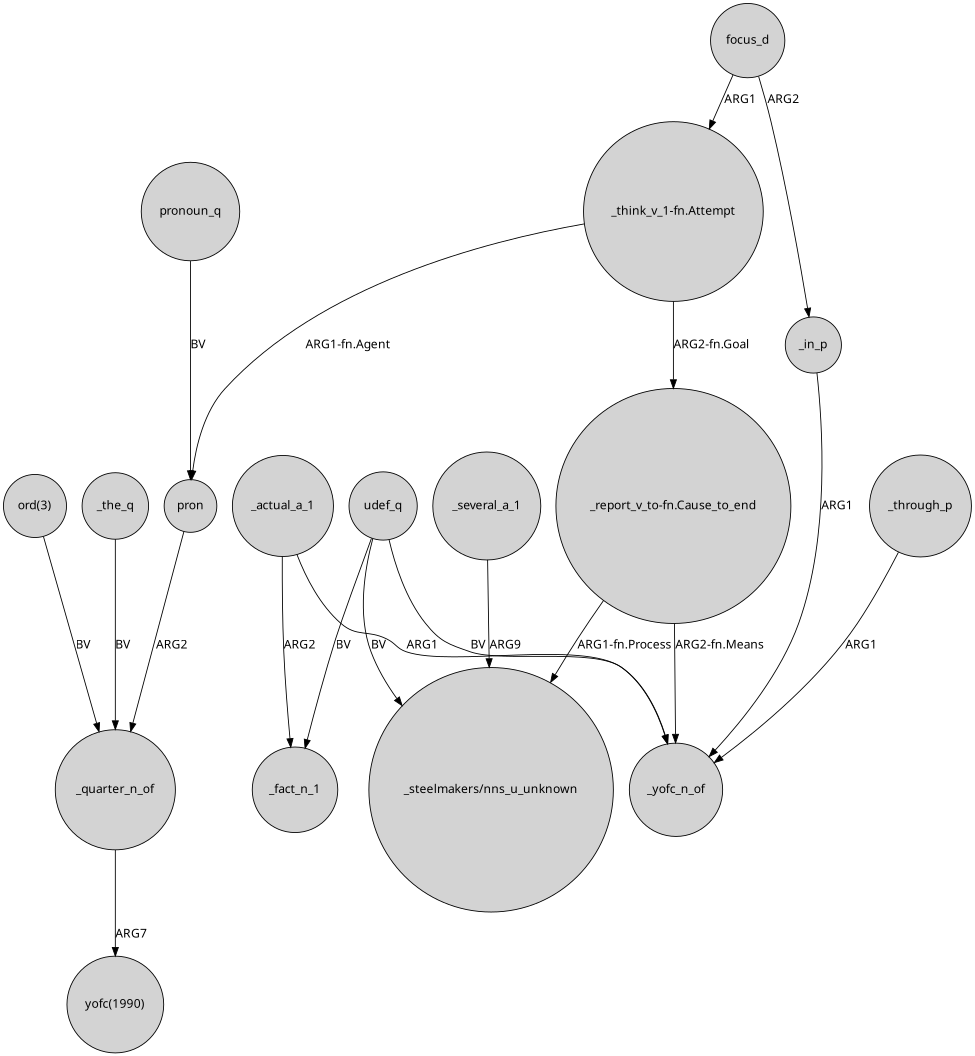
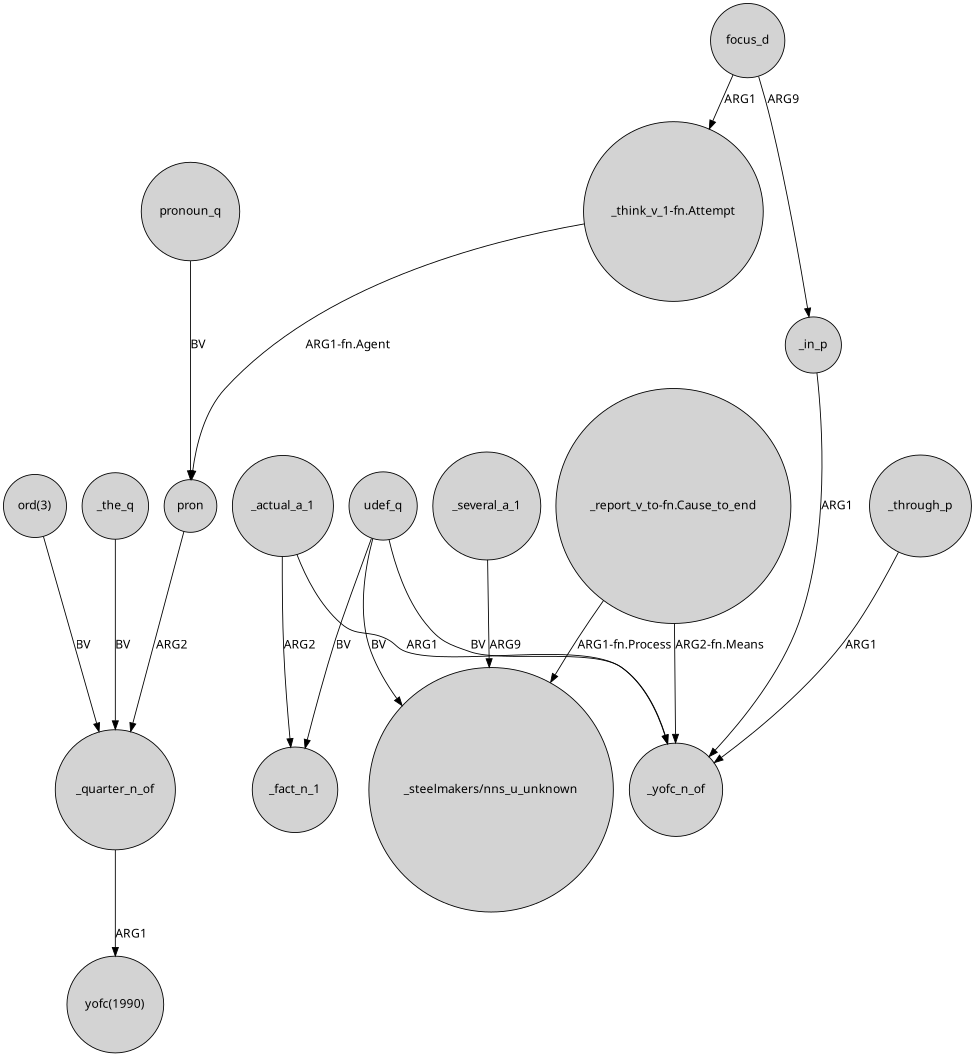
edge "focus_d" -> "_in_p": label "ARG2" -> "ARG9"
edge "_think_v_1-fn.Attempt" -> "_report_v_to-fn.Cause_to_end": removed, label "ARG2-fn.Goal"
edge "_quarter_n_of" -> "yofc(1990)": label "ARG7" -> "ARG1"
